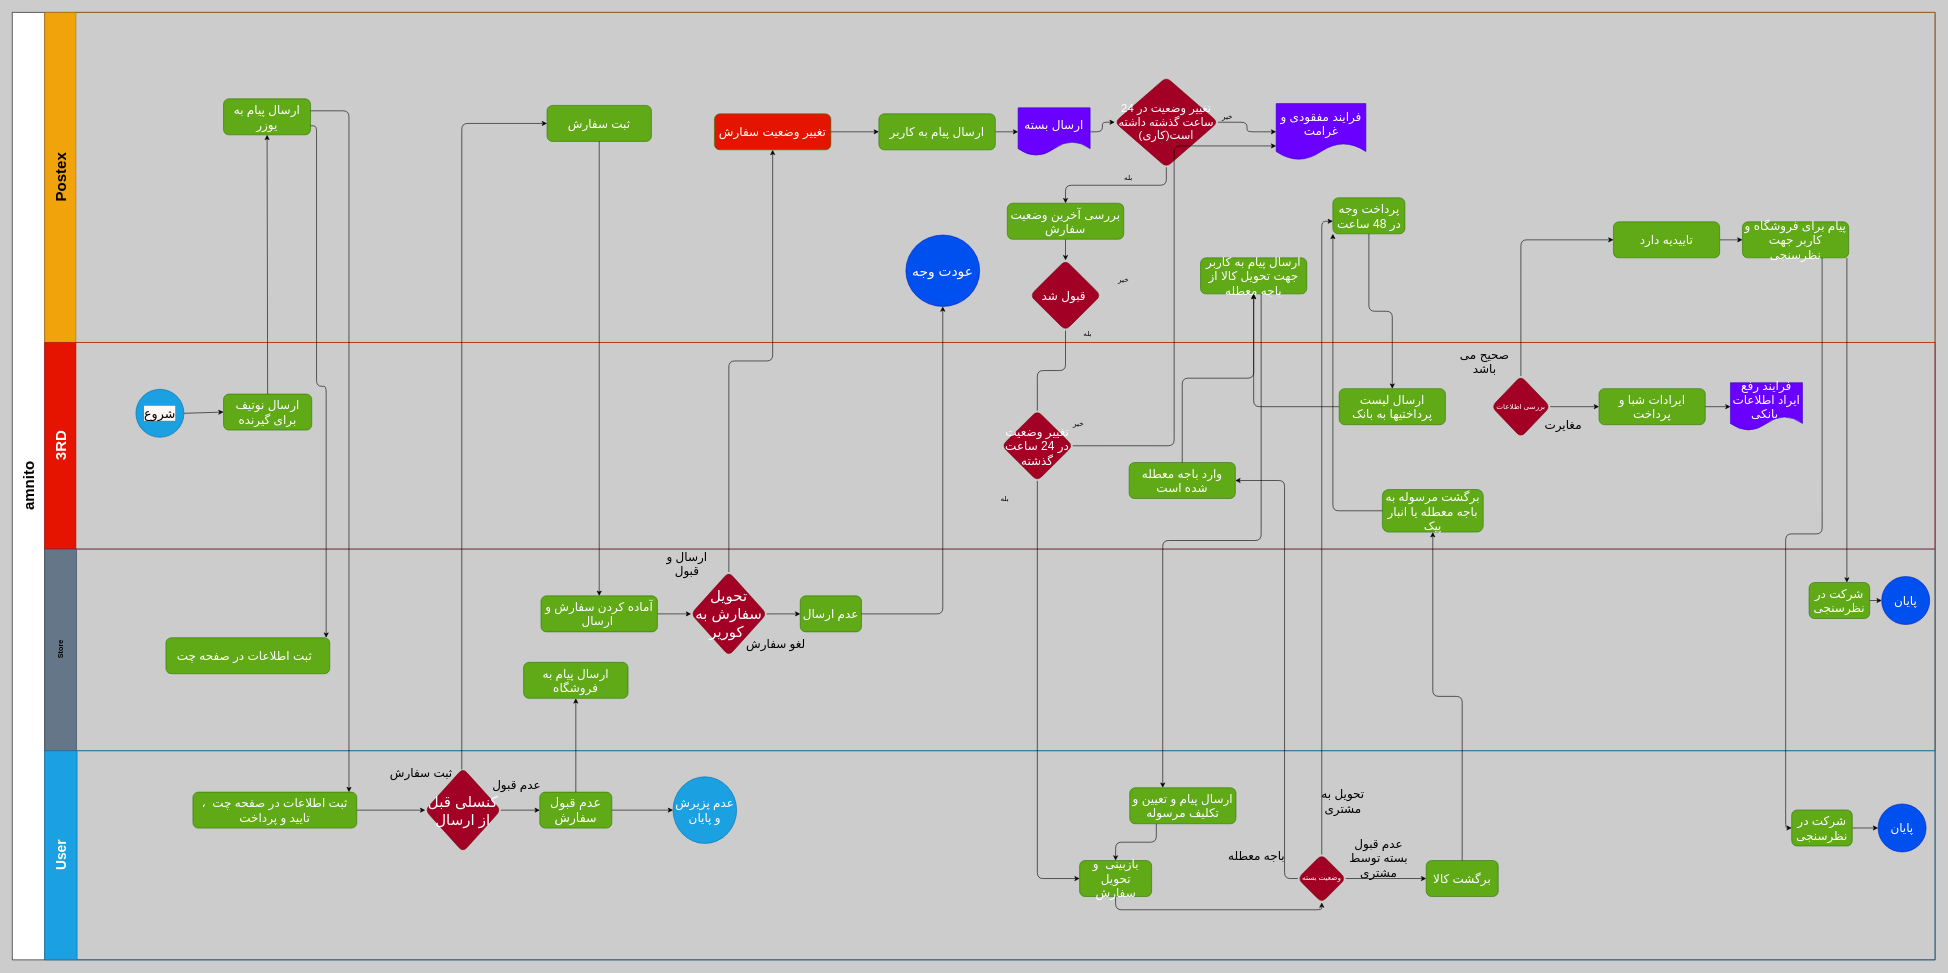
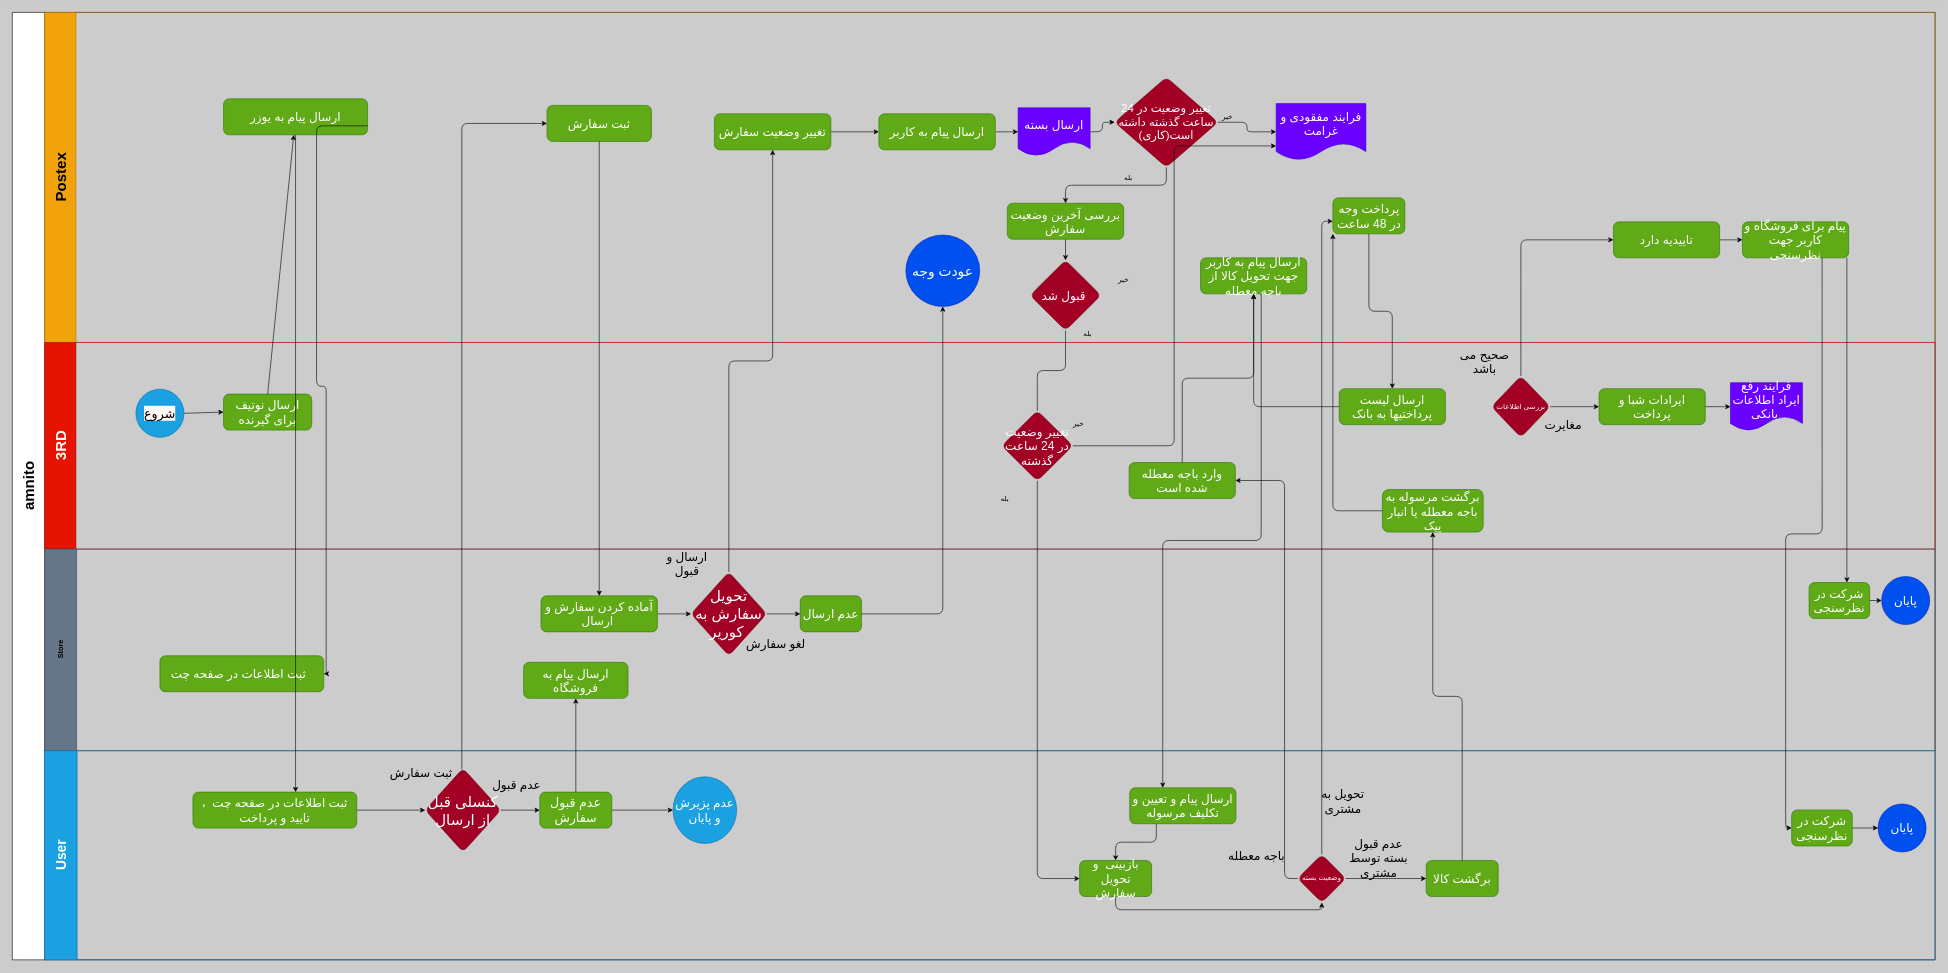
node "ارسال پیام به یوزر": size 87x36 -> 144x36
node "تغییر وضعیت سفارش": fillcolor #e51400 -> #60a917
node "ثبت اطلاعات در صفحه چت": moved (248, 656) -> (242, 674)
